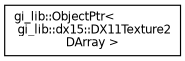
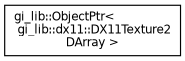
node "gi_lib::ObjectPtr< gi_lib::dx15::DX11Texture2 DArray >": label "gi_lib::ObjectPtr< gi_lib::dx15::DX11Texture2 DArray >" -> "gi_lib::ObjectPtr< gi_lib::dx11::DX11Texture2 DArray >"
